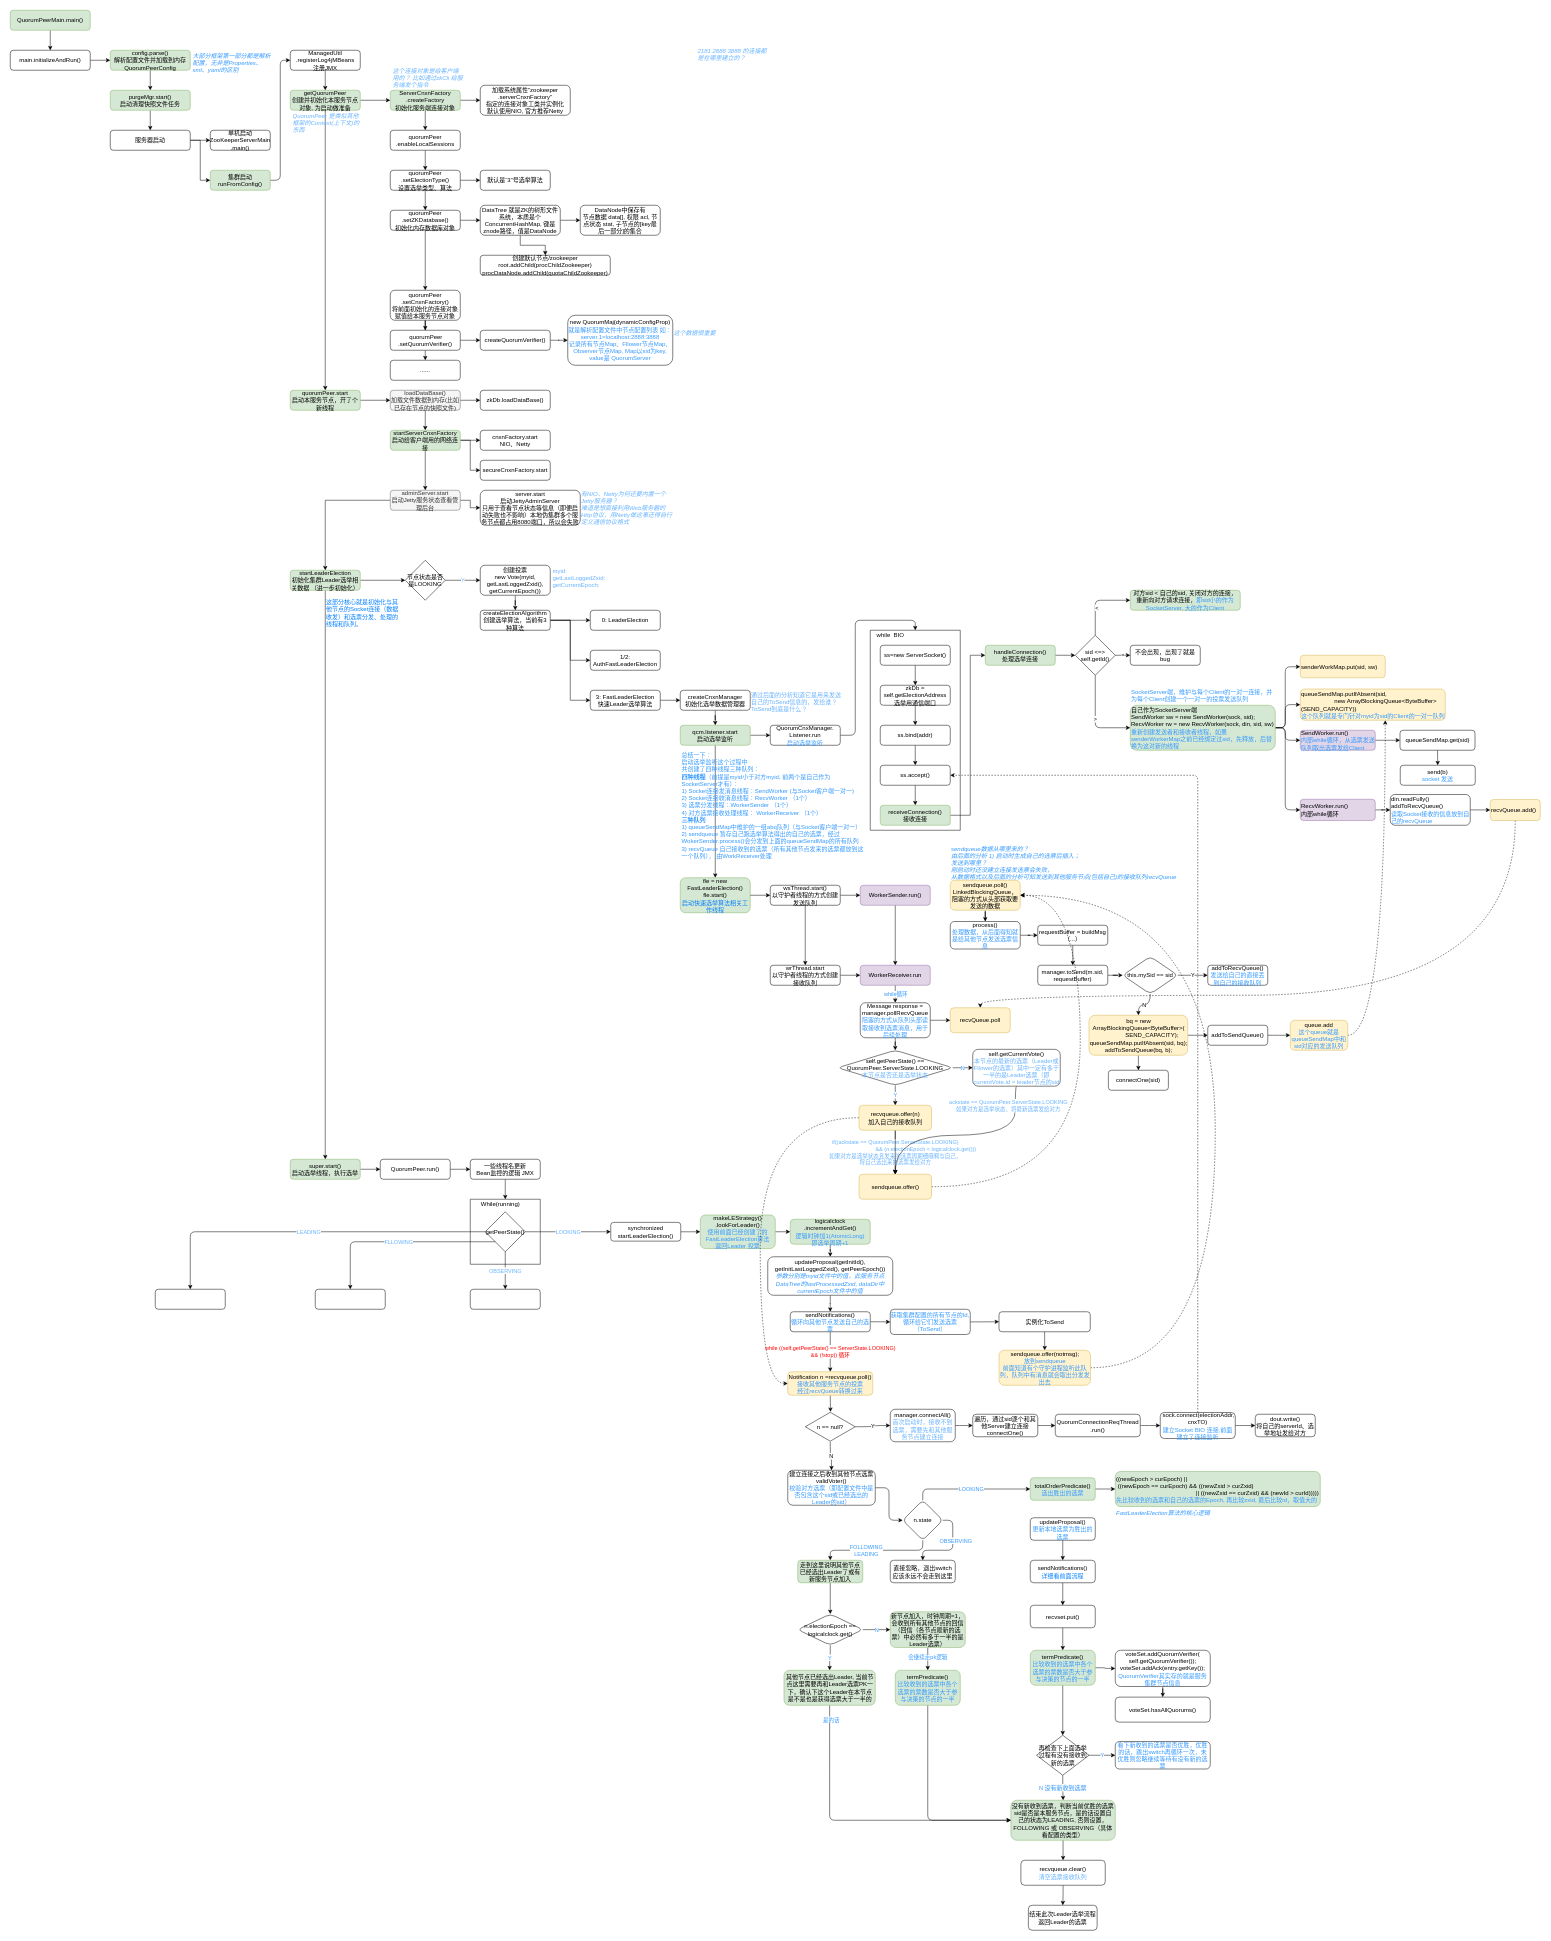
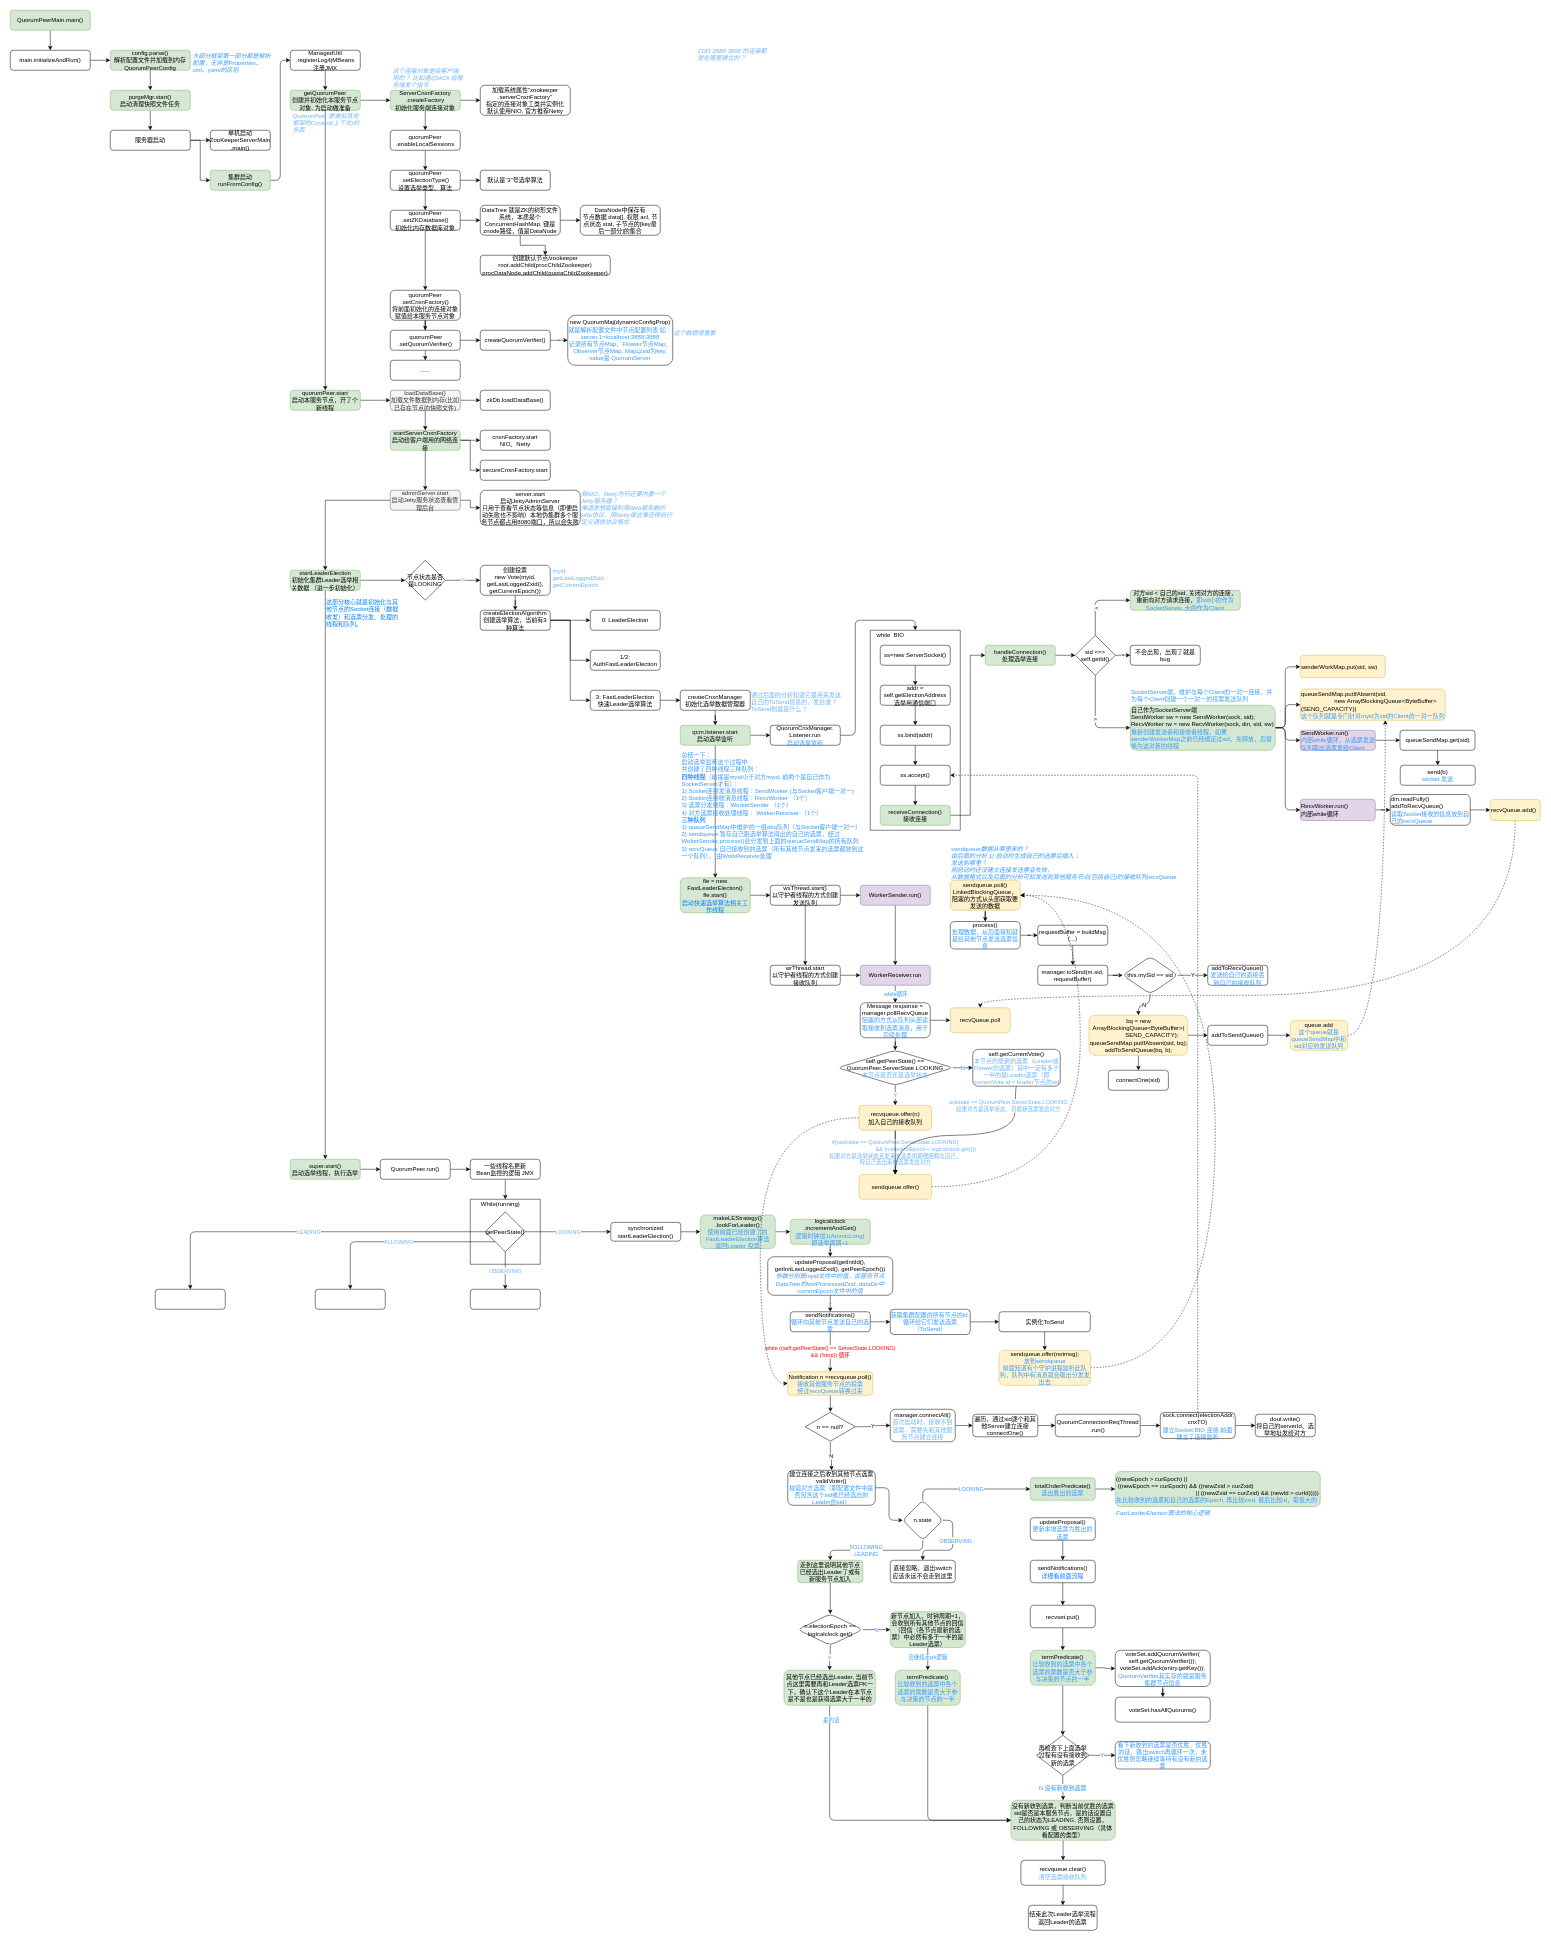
node "zkDb = self.getElectionAddress 选举用通信端口": label "zkDb = self.getElectionAddress 选举用通信端口" -> "addr = self.getElectionAddress 选举用通信端口"
